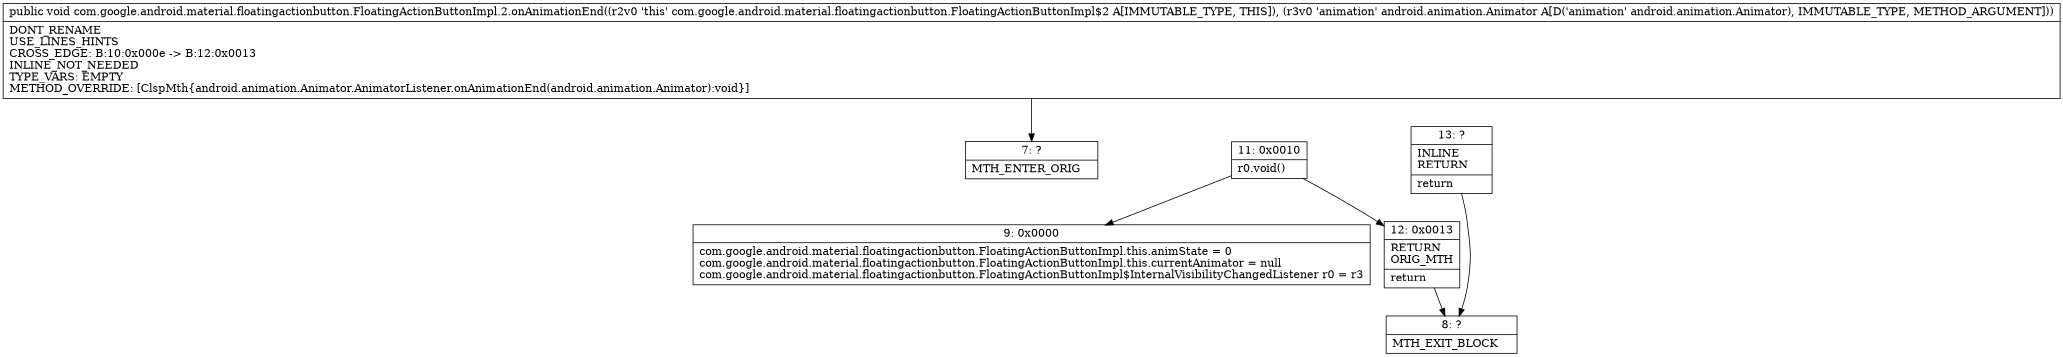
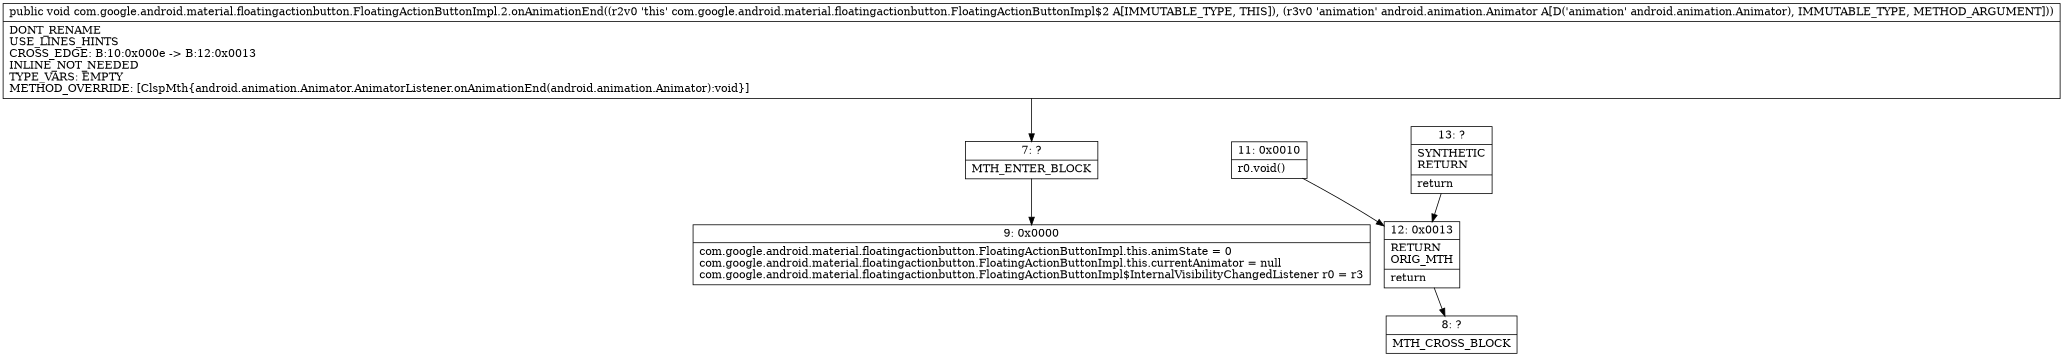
node "13: ?": text "INLINE" -> "SYNTHETIC"
node "7: ?": text "MTH_ENTER_ORIG" -> "MTH_ENTER_BLOCK"
edge "11: 0x0010" -> "9: 0x0000": now "7: ?" -> "9: 0x0000"
edge "13: ?" -> "8: ?": now "13: ?" -> "12: 0x0013"
node "8: ?": text "MTH_EXIT_BLOCK" -> "MTH_CROSS_BLOCK"
